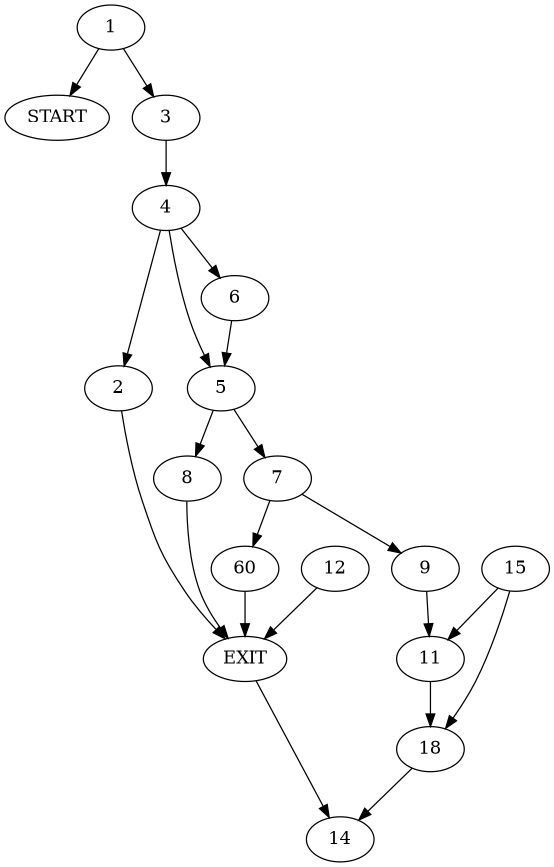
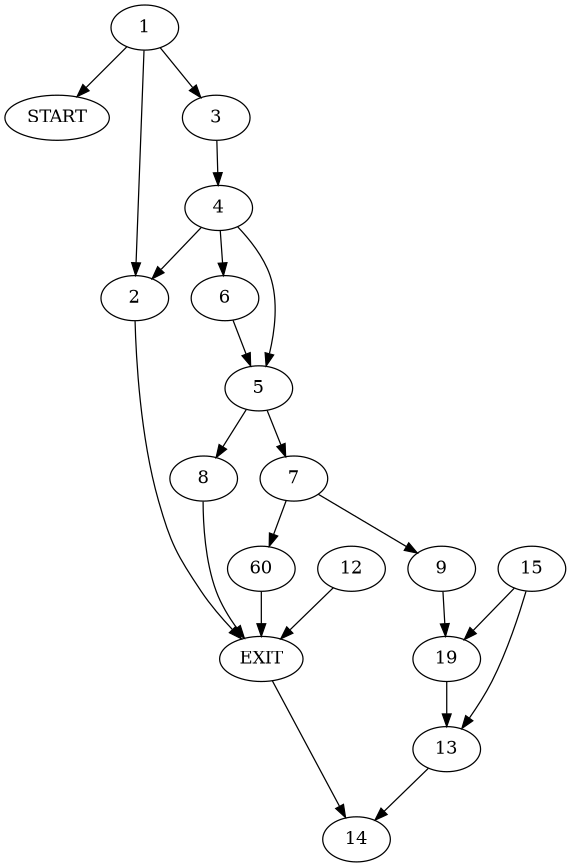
edge "1" -> "2": added
node "11": label "11" -> "19"
node "18": label "18" -> "13"
